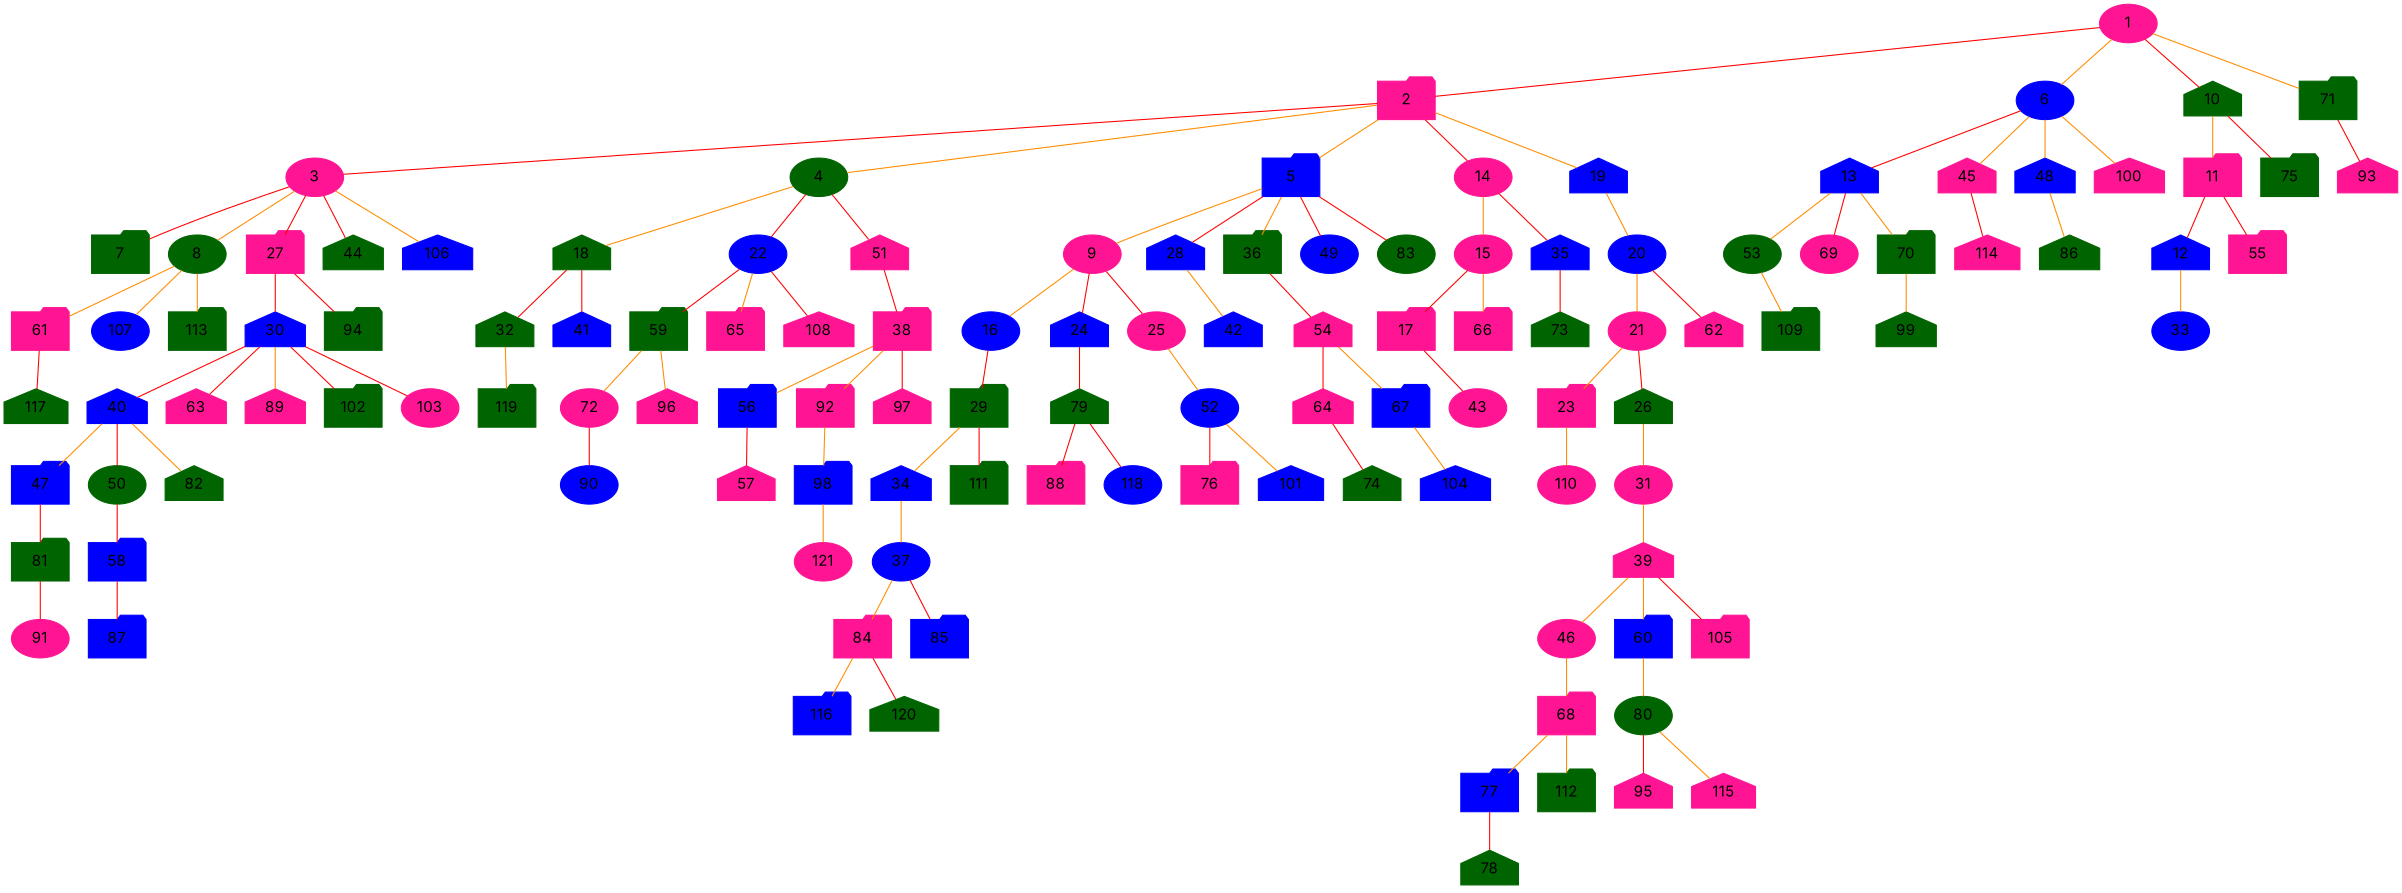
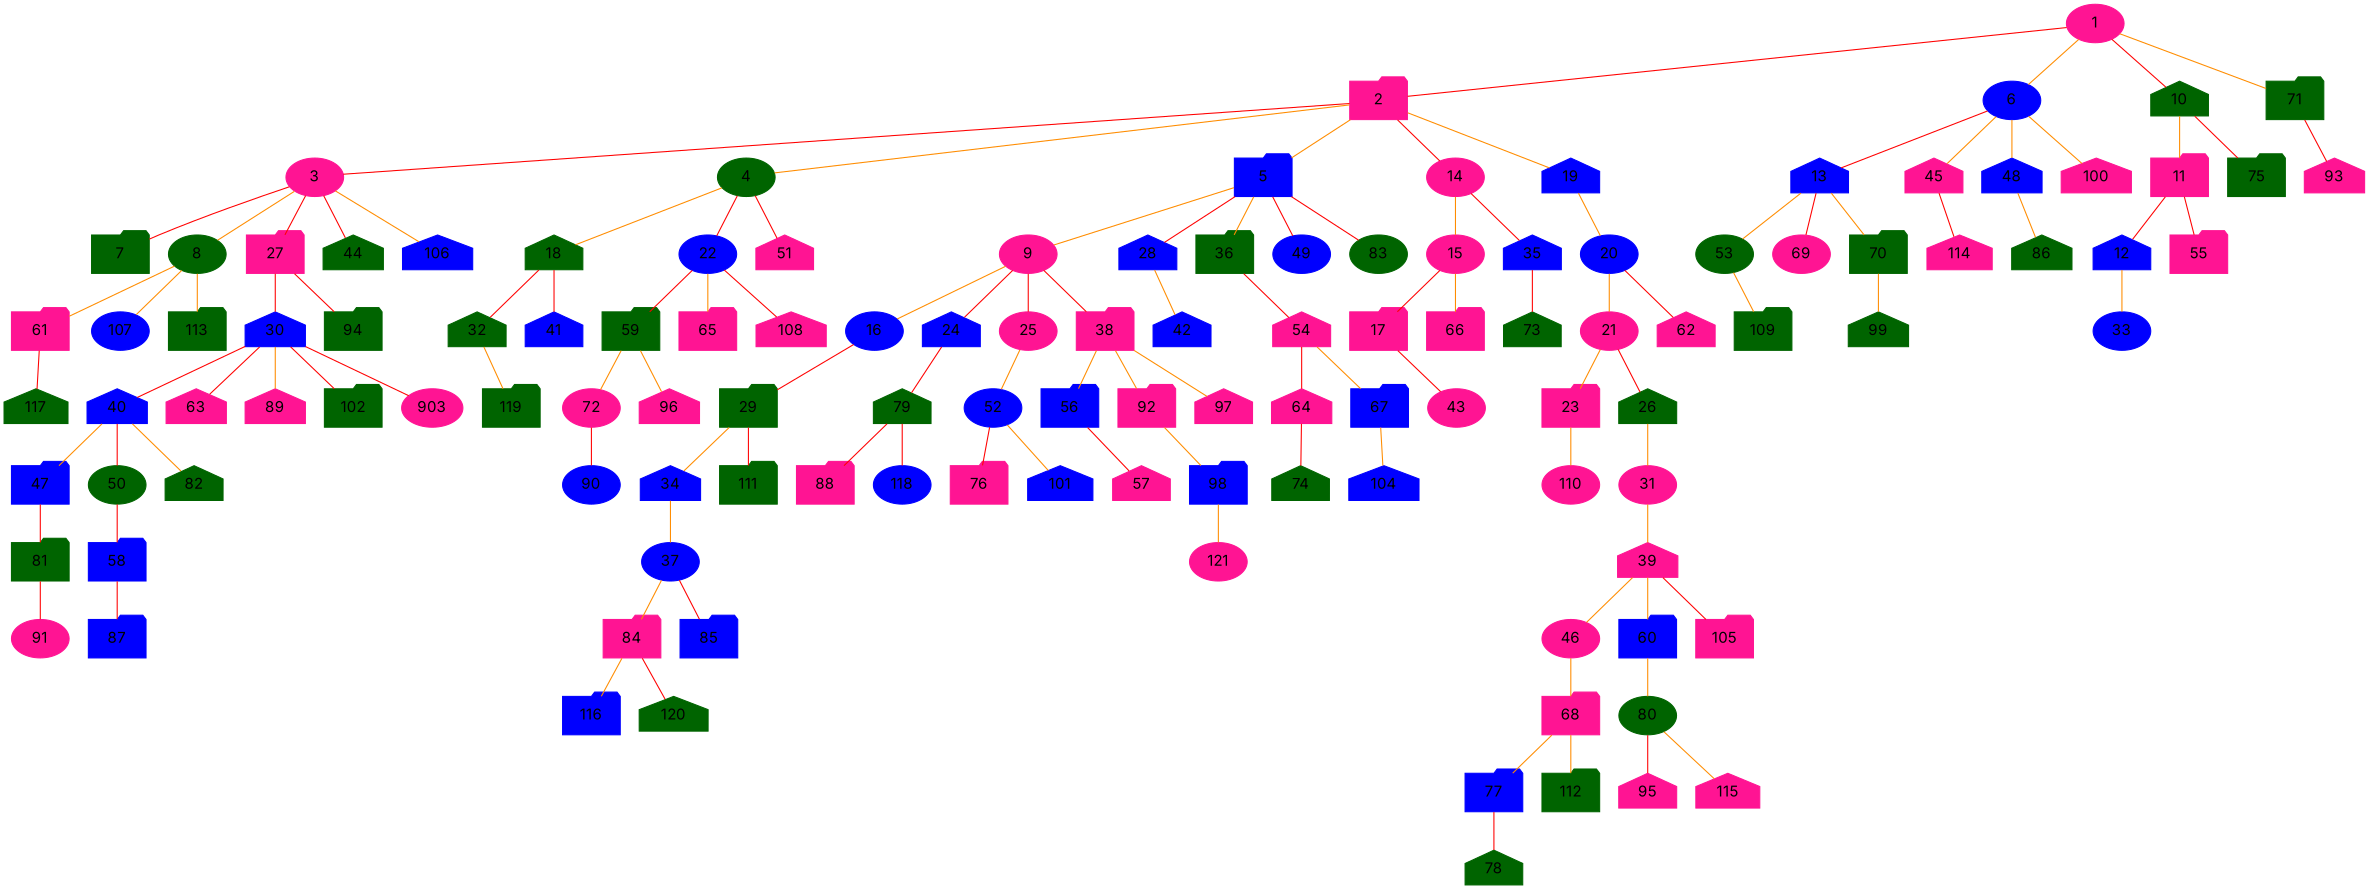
edge "51" -- "38": now "9" -- "38"
edge "38" -- "97": color red -> darkorange
node "103": label "103" -> "903"
